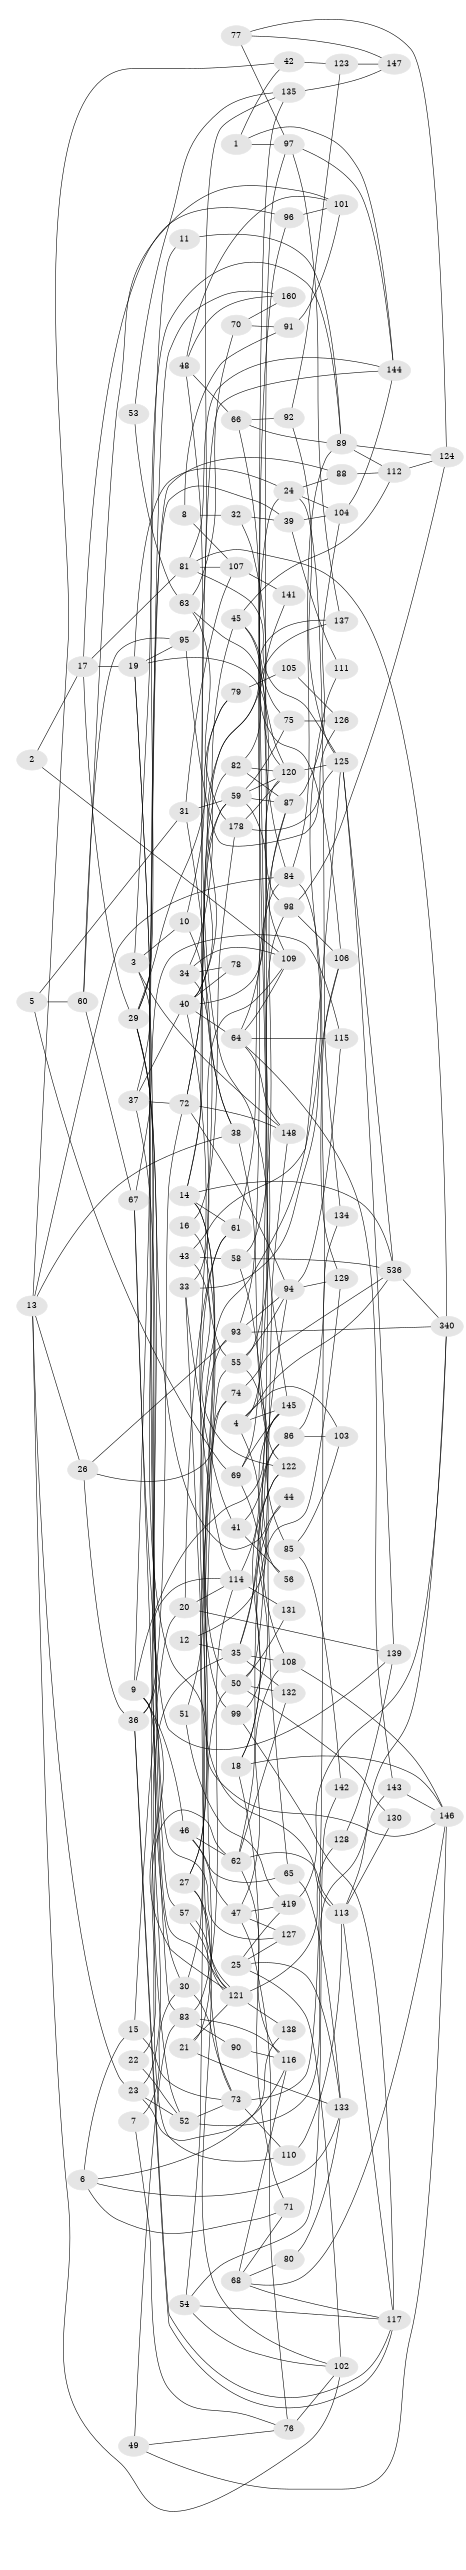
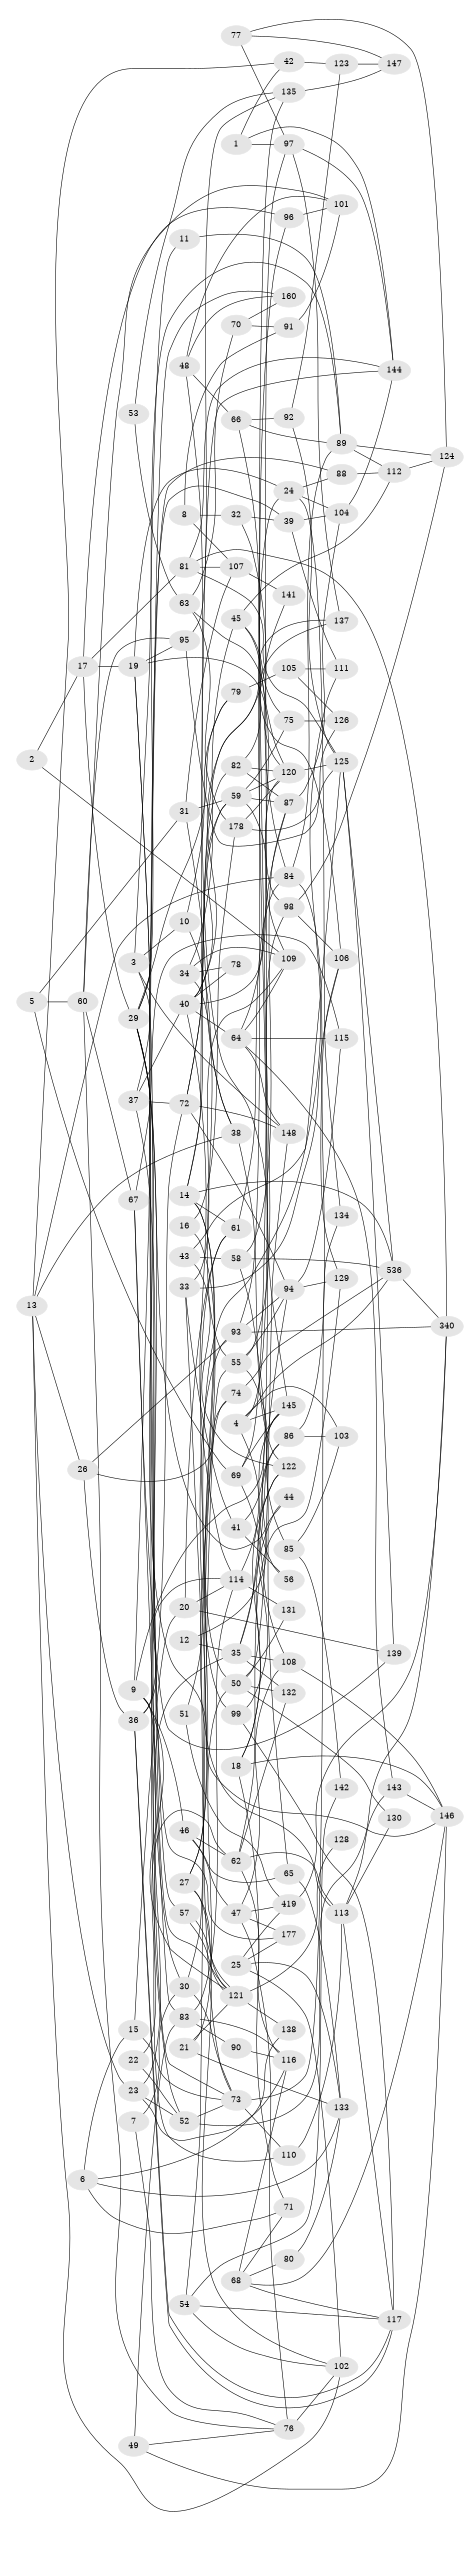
edge "105" -- "111": added
edge "29" -- "73": added
edge "139" -- "128": removed
edge "60" -- "76": added
node "127": label "127" -> "177"
